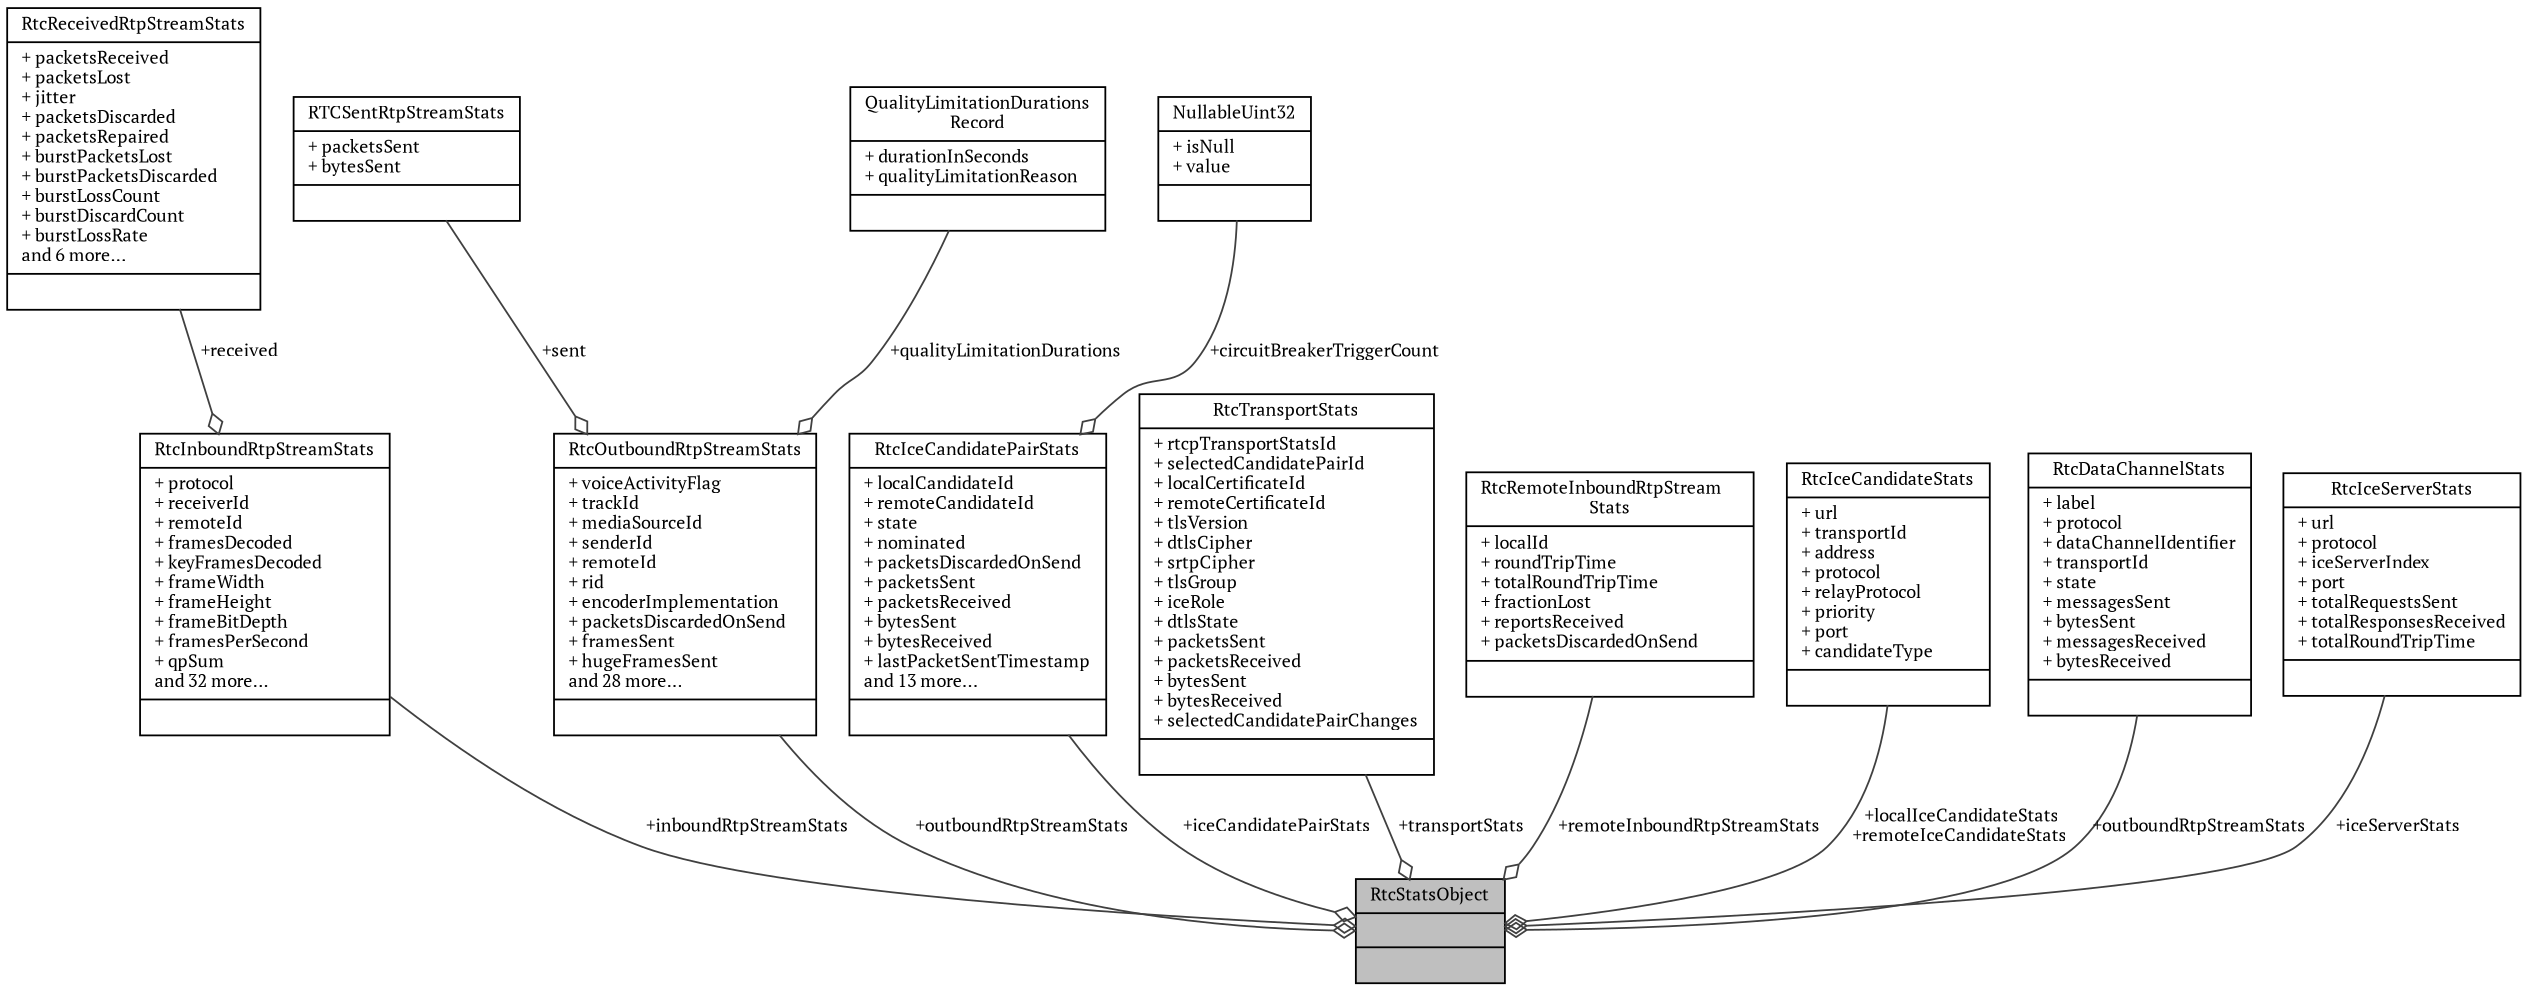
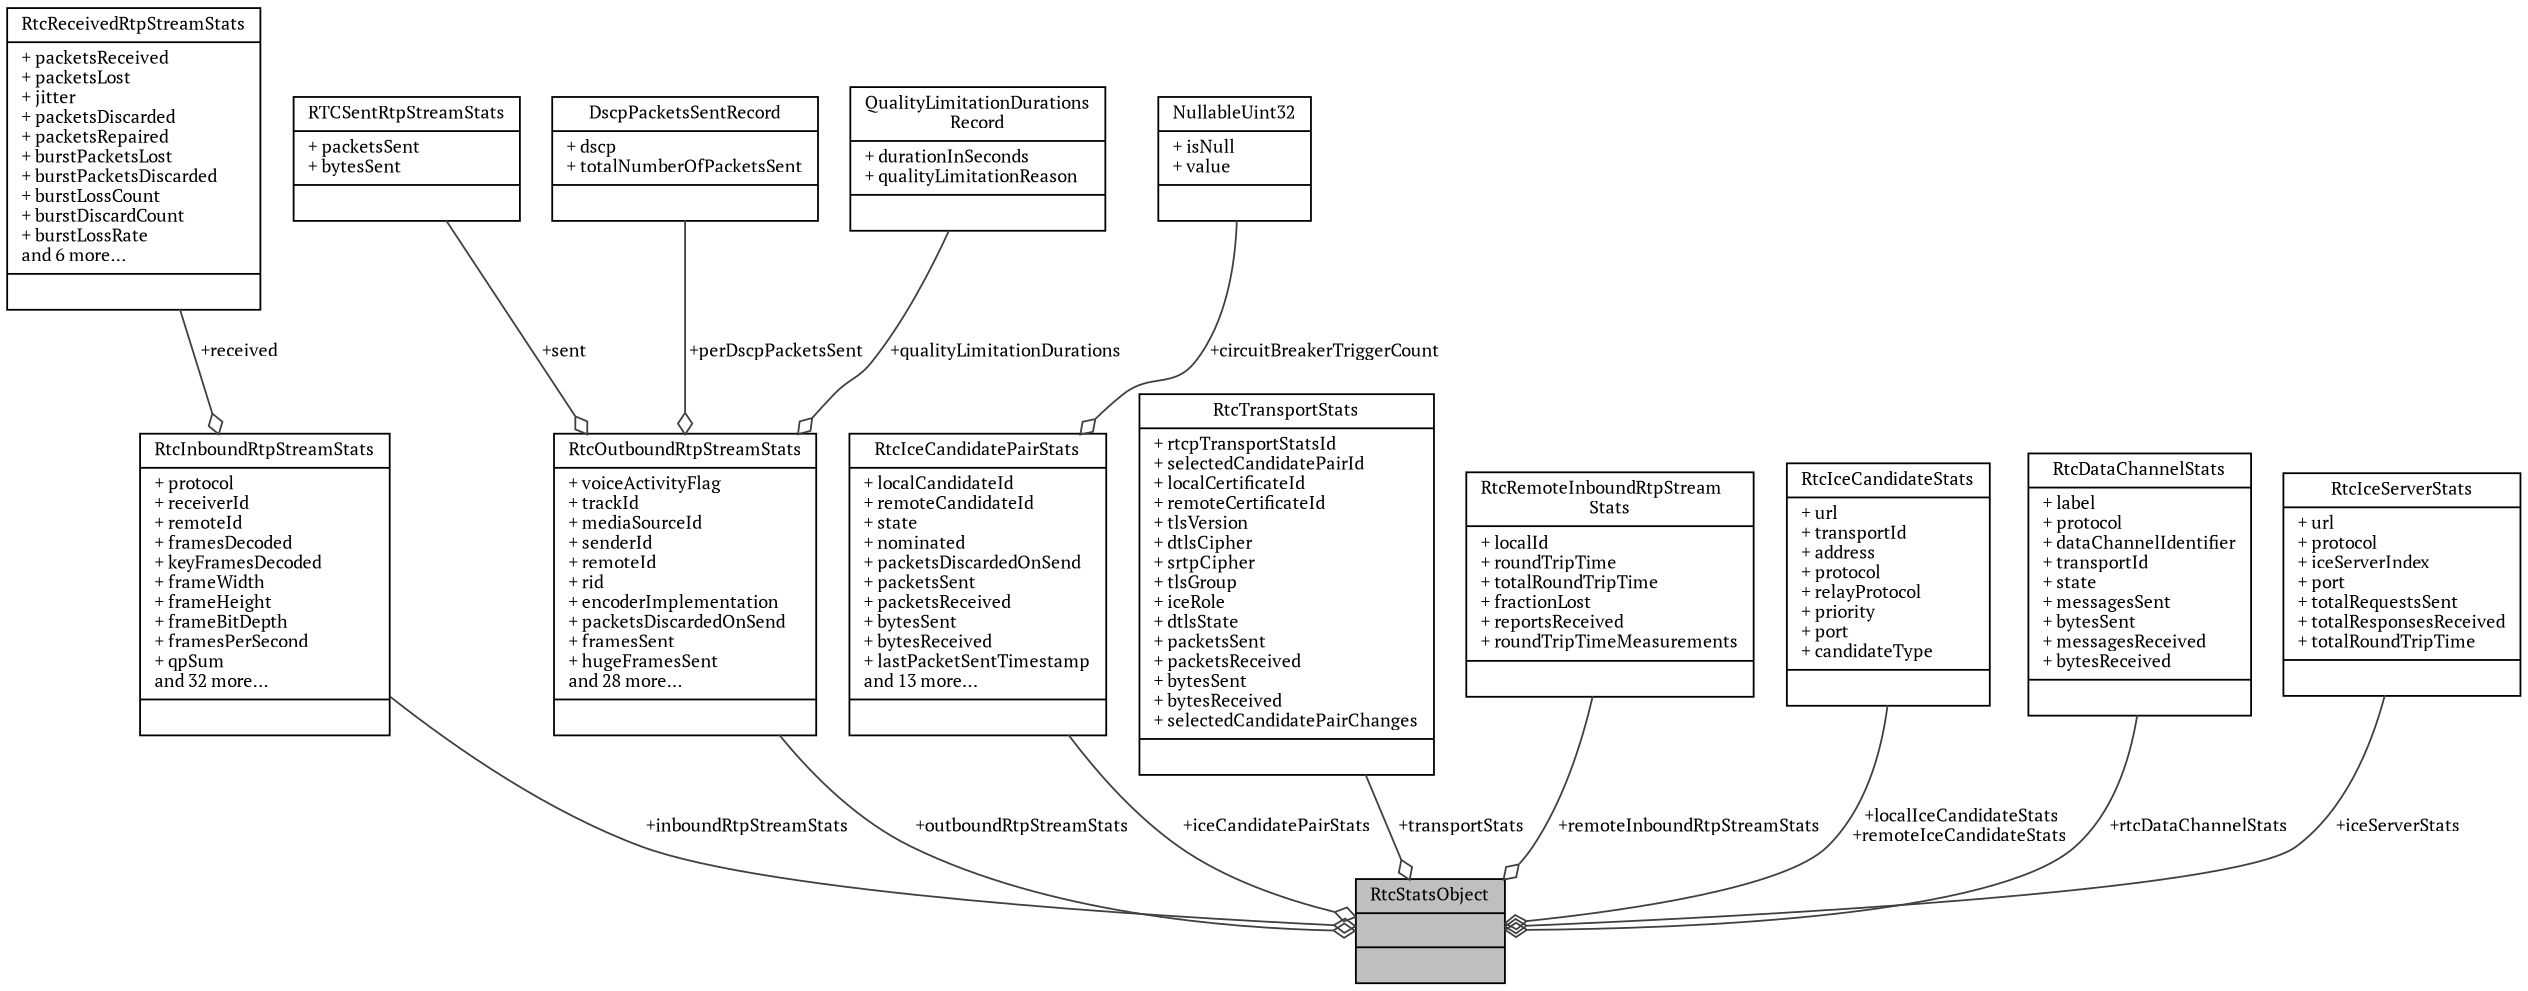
node "DscpPacketsSentRecord": added
node "RtcRemoteInboundRtpStream": text "+ packetsDiscardedOnSend" -> "+ roundTripTimeMeasurements"
edge "RtcDataChannelStats" -> "RtcStatsObject": label " +outboundRtpStreamStats" -> " +rtcDataChannelStats"
